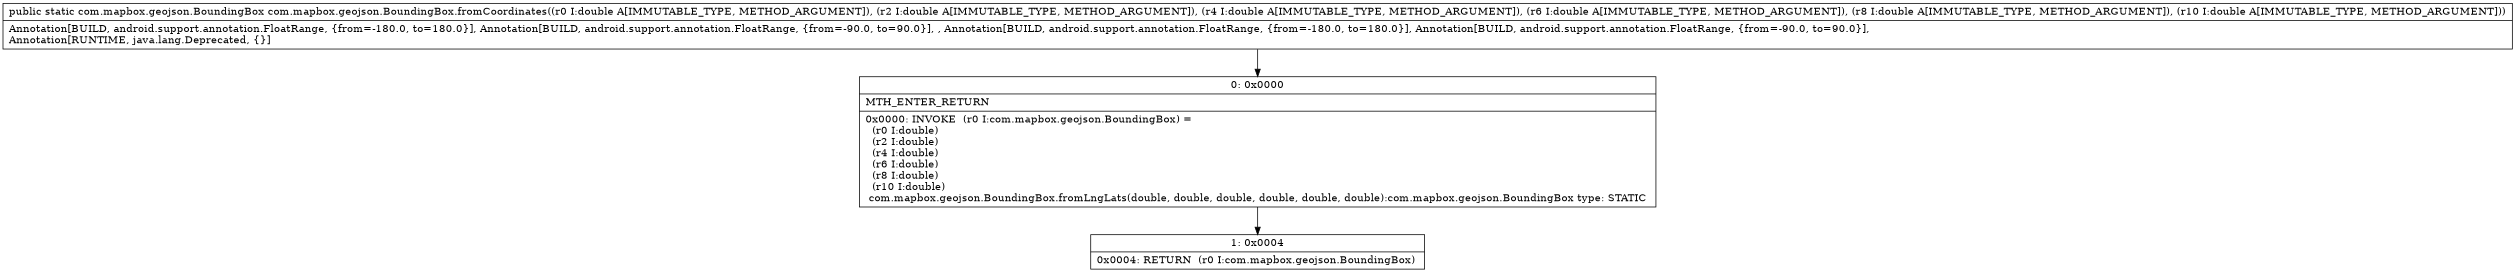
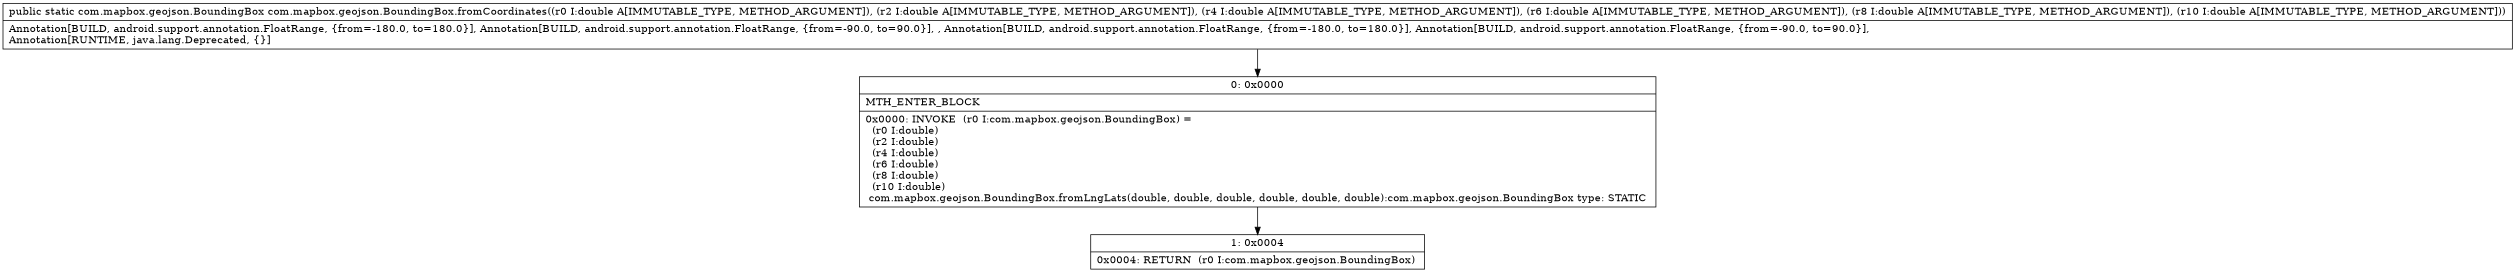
node "0: 0x0000": text "MTH_ENTER_RETURN" -> "MTH_ENTER_BLOCK"
